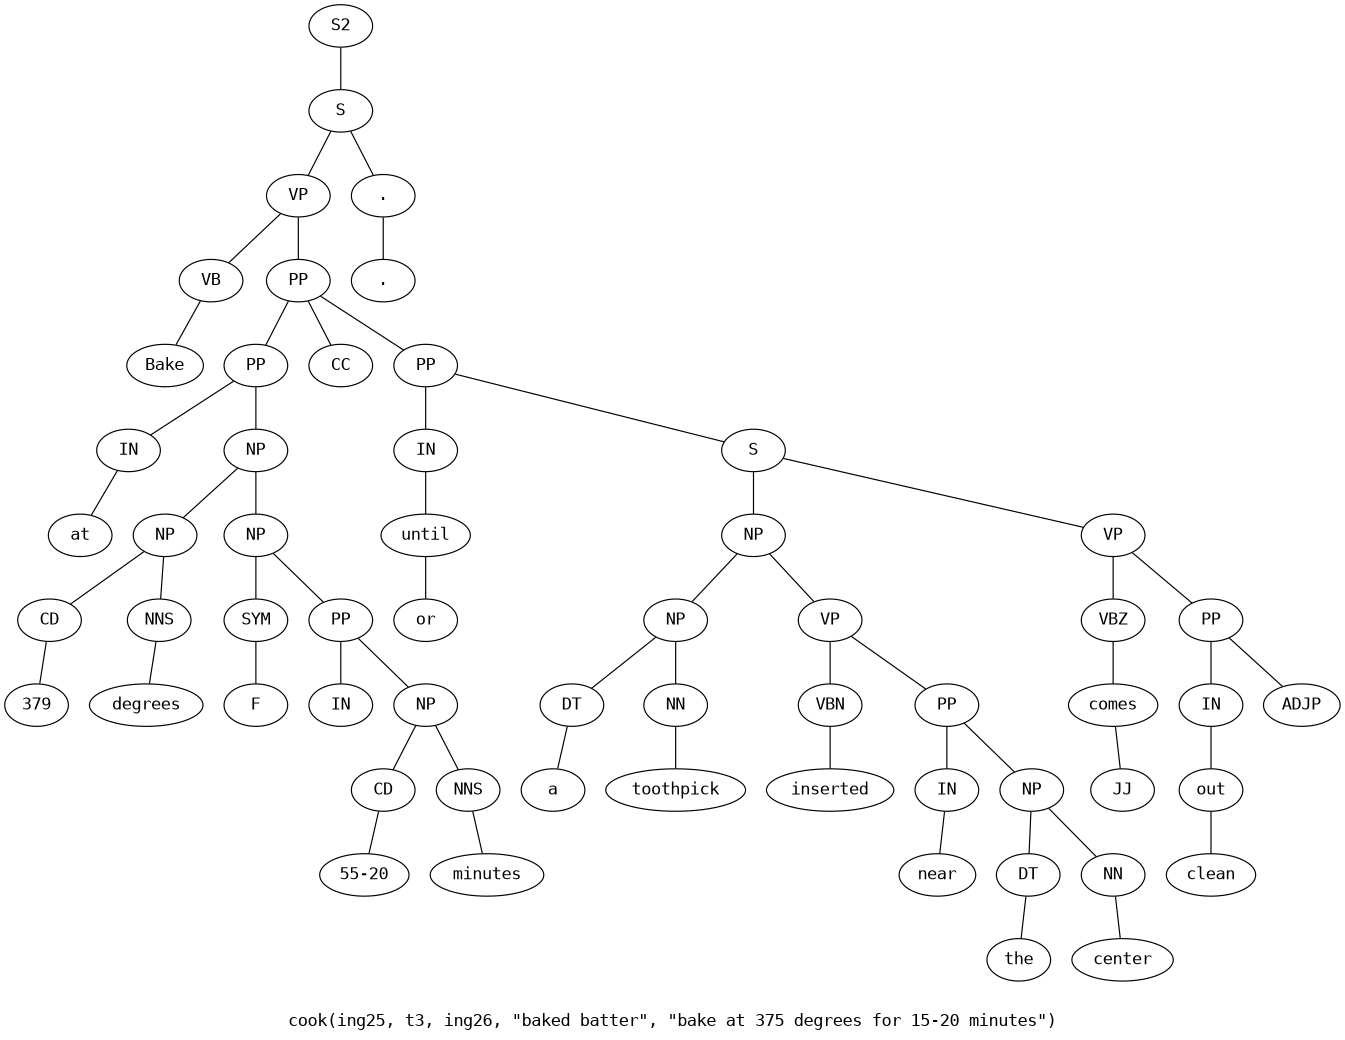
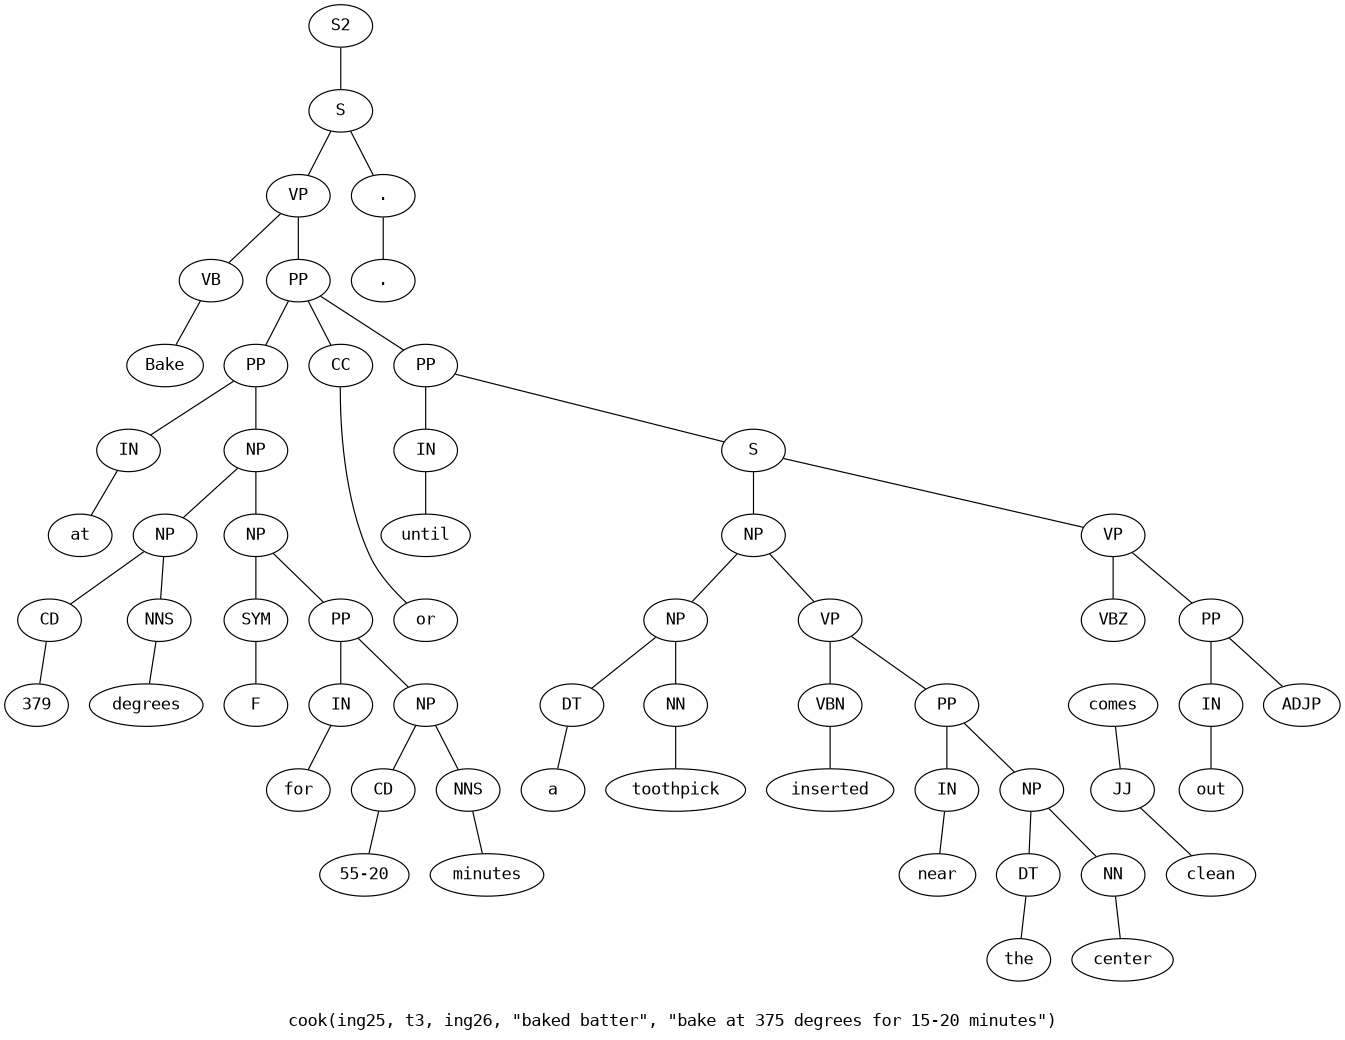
edge "until" -- "or": now "CC" -- "or"
edge "VBZ" -- "comes": removed
node "for": added
edge "out" -- "clean": now "JJ" -- "clean"
